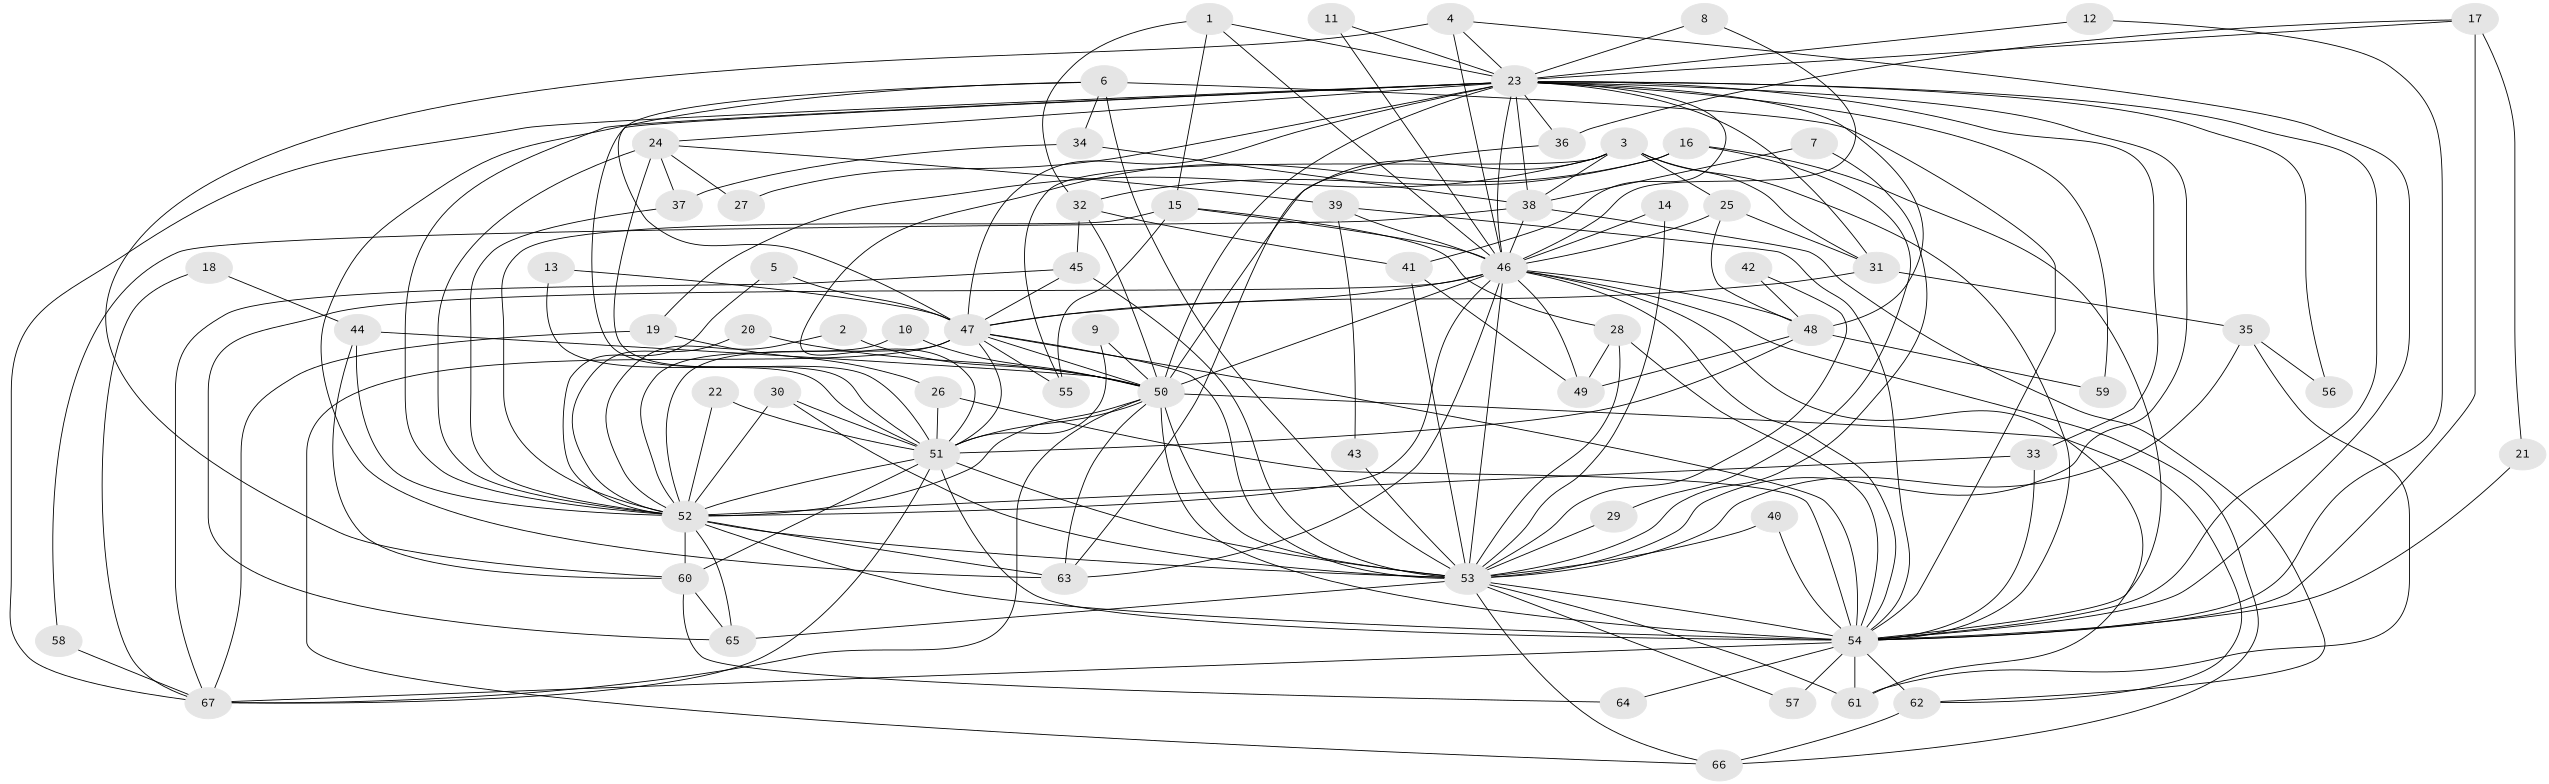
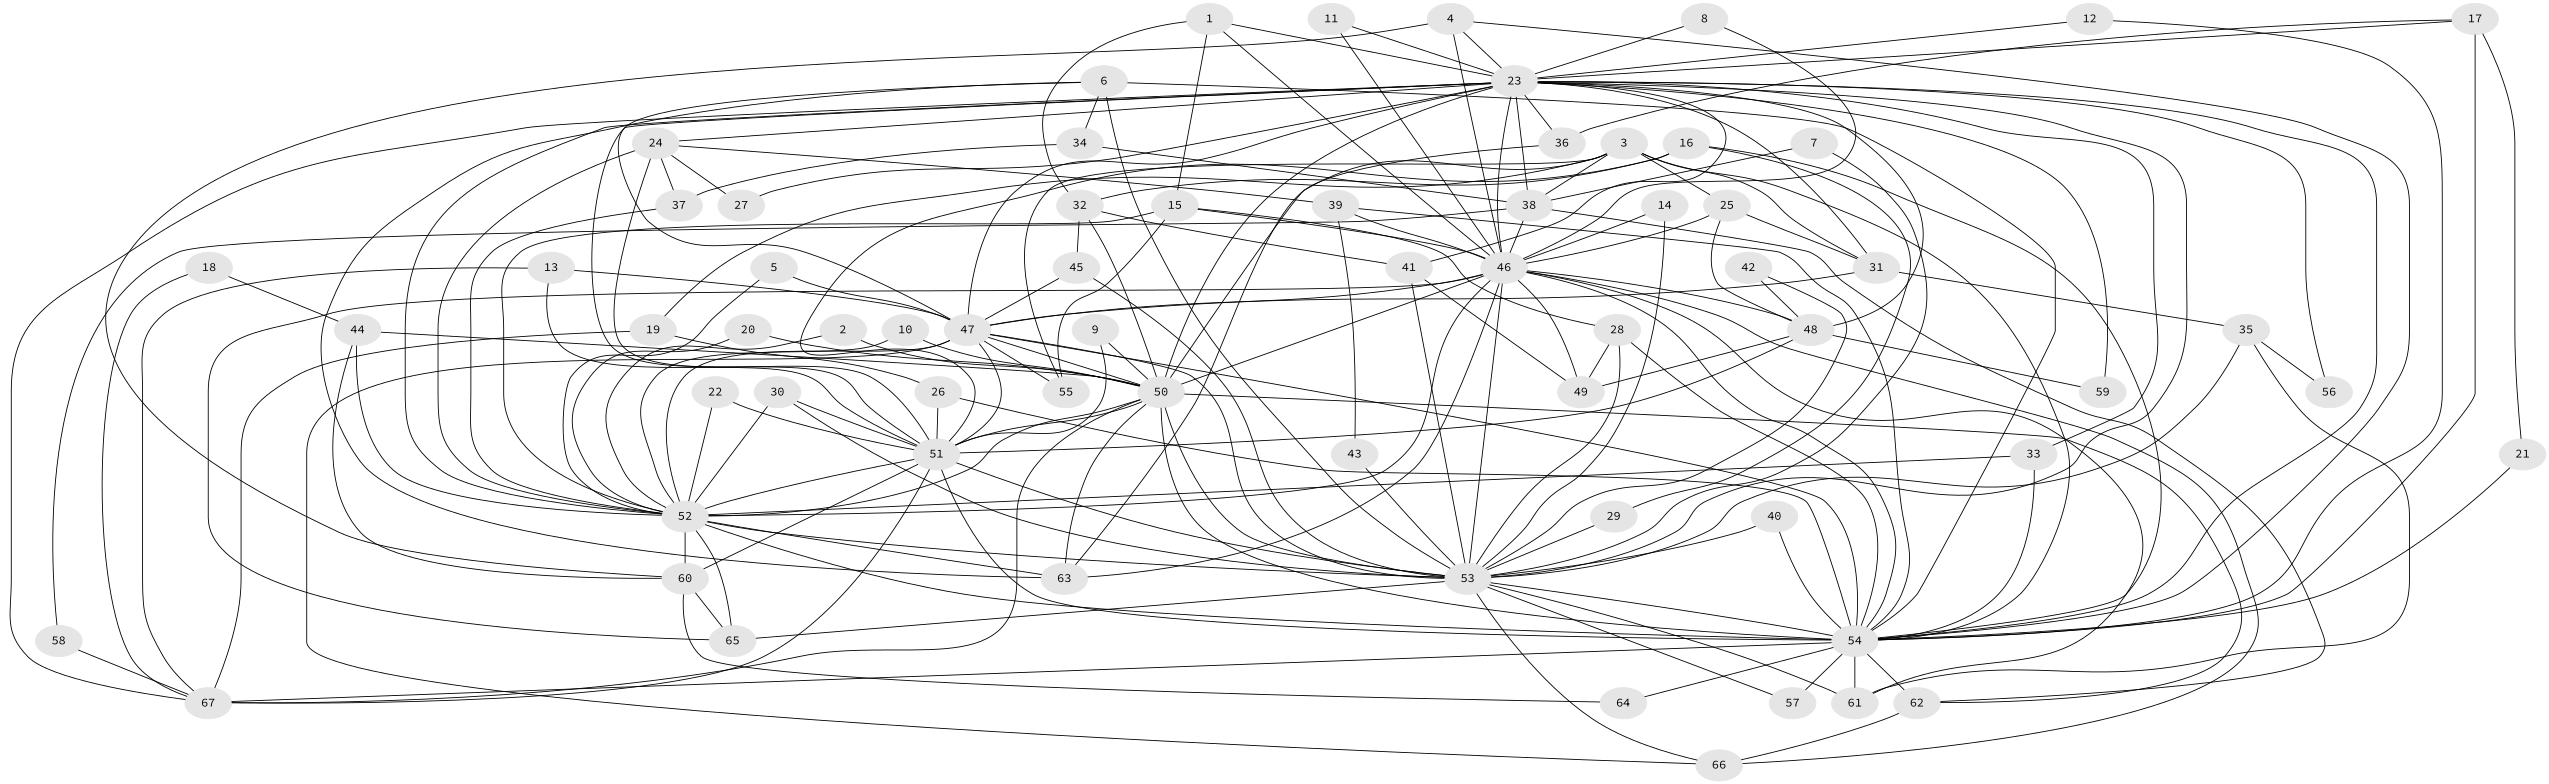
edge "45" -- "67": now "13" -- "67"
